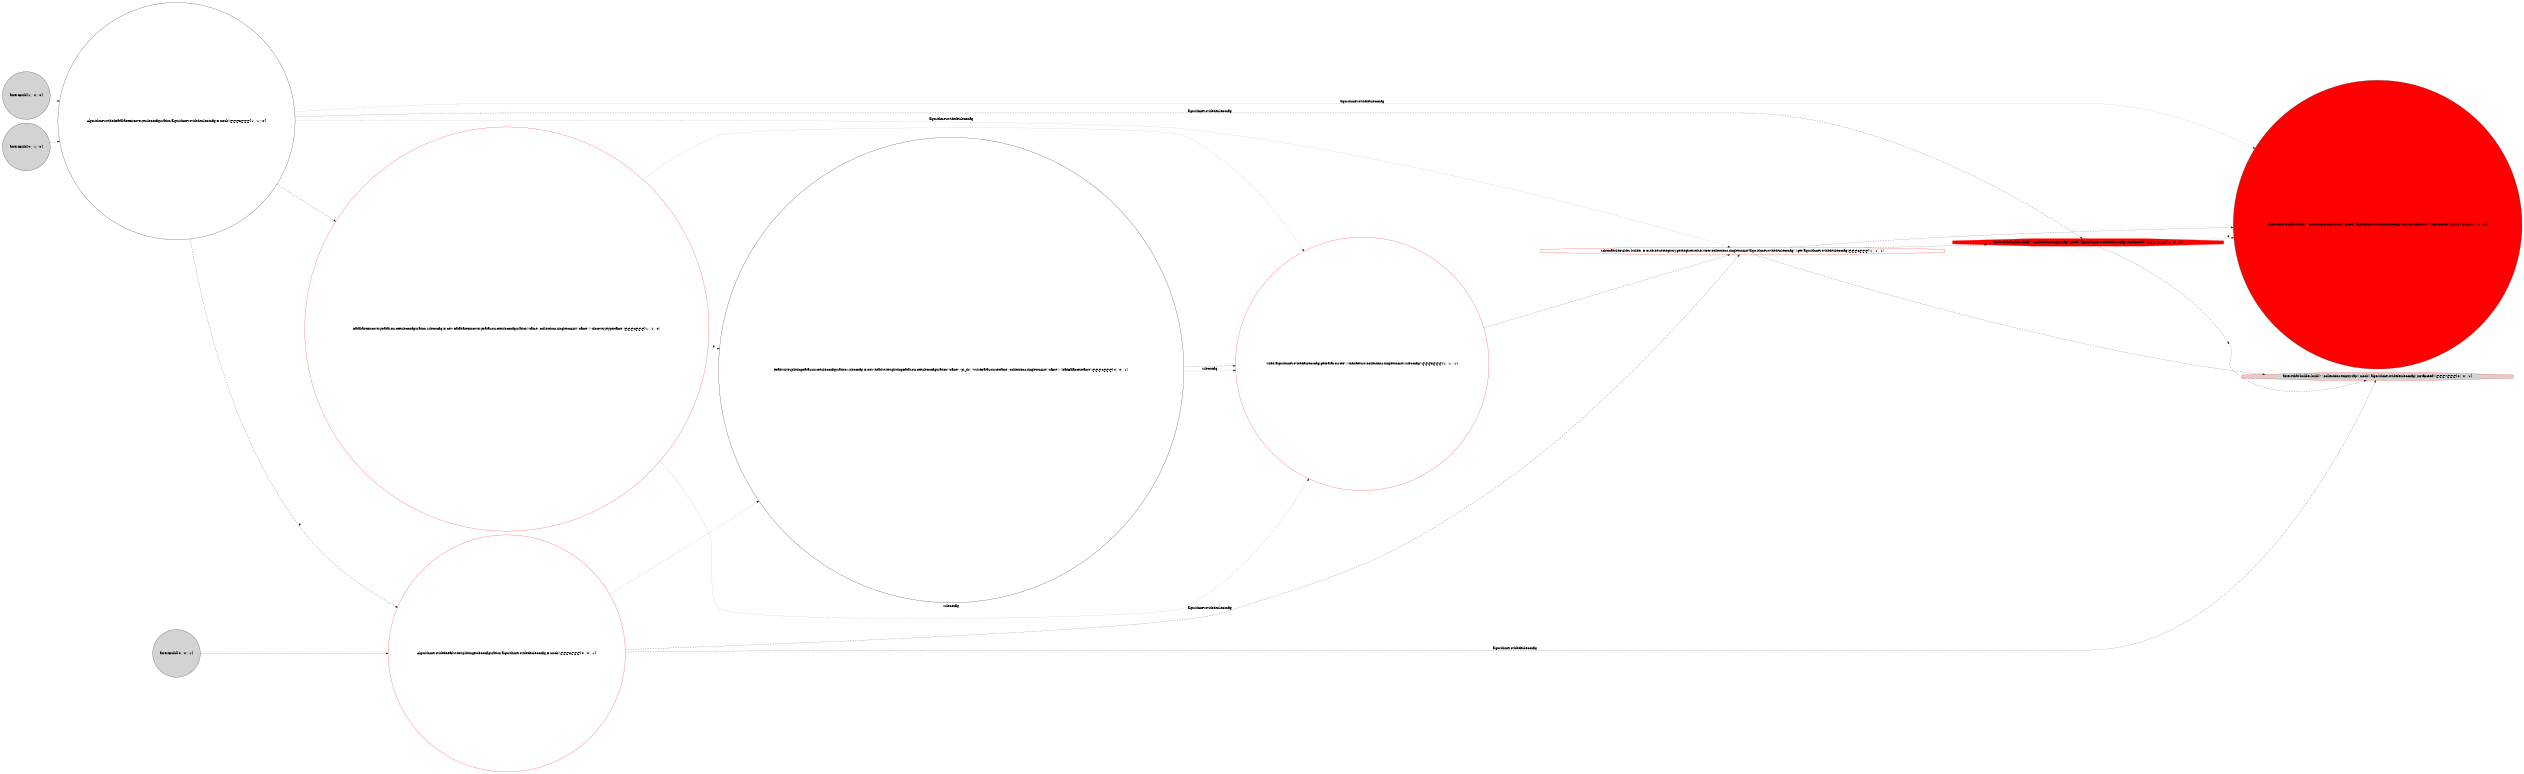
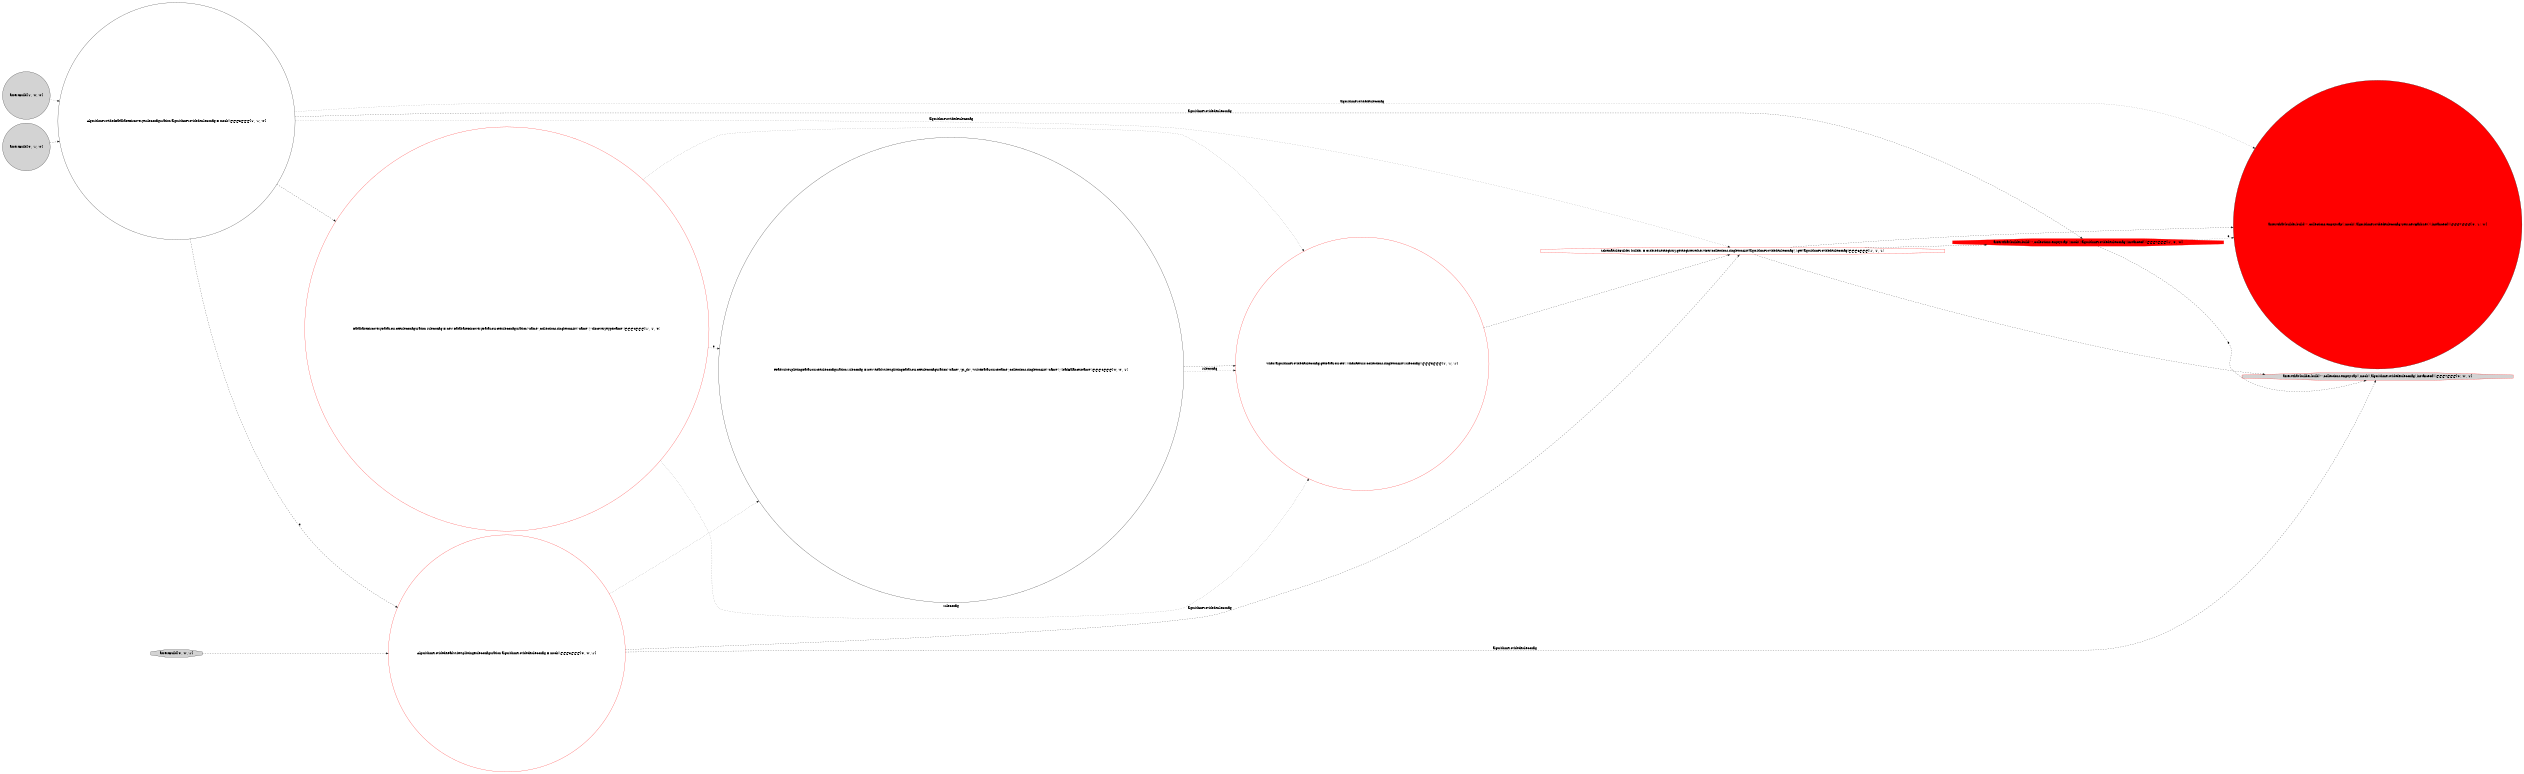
node "assertBuild['0', '0', '1']": shape circle -> octagon
